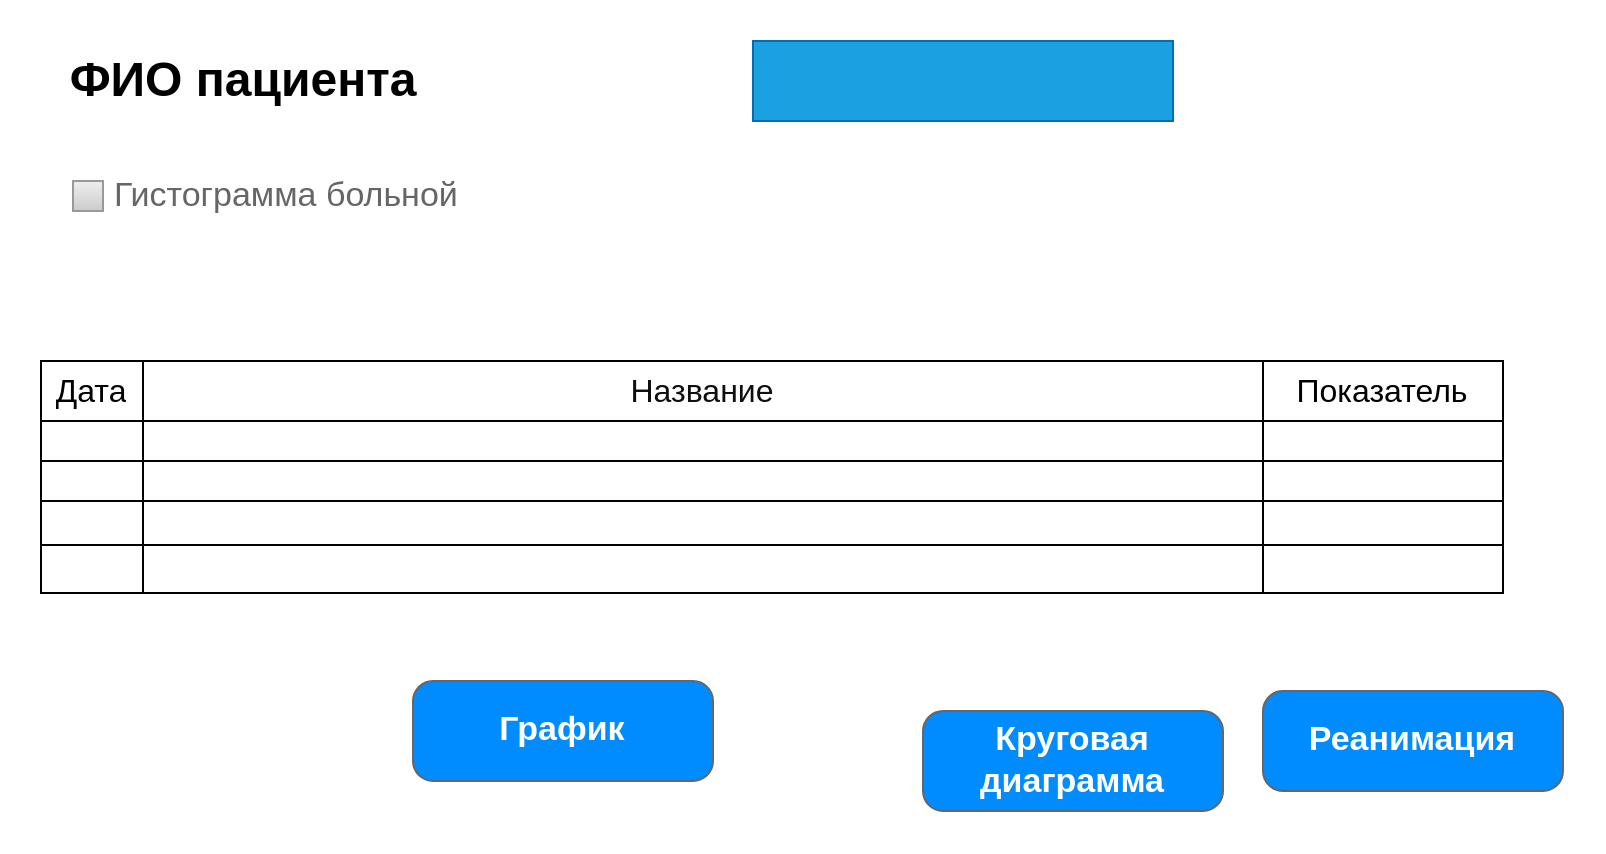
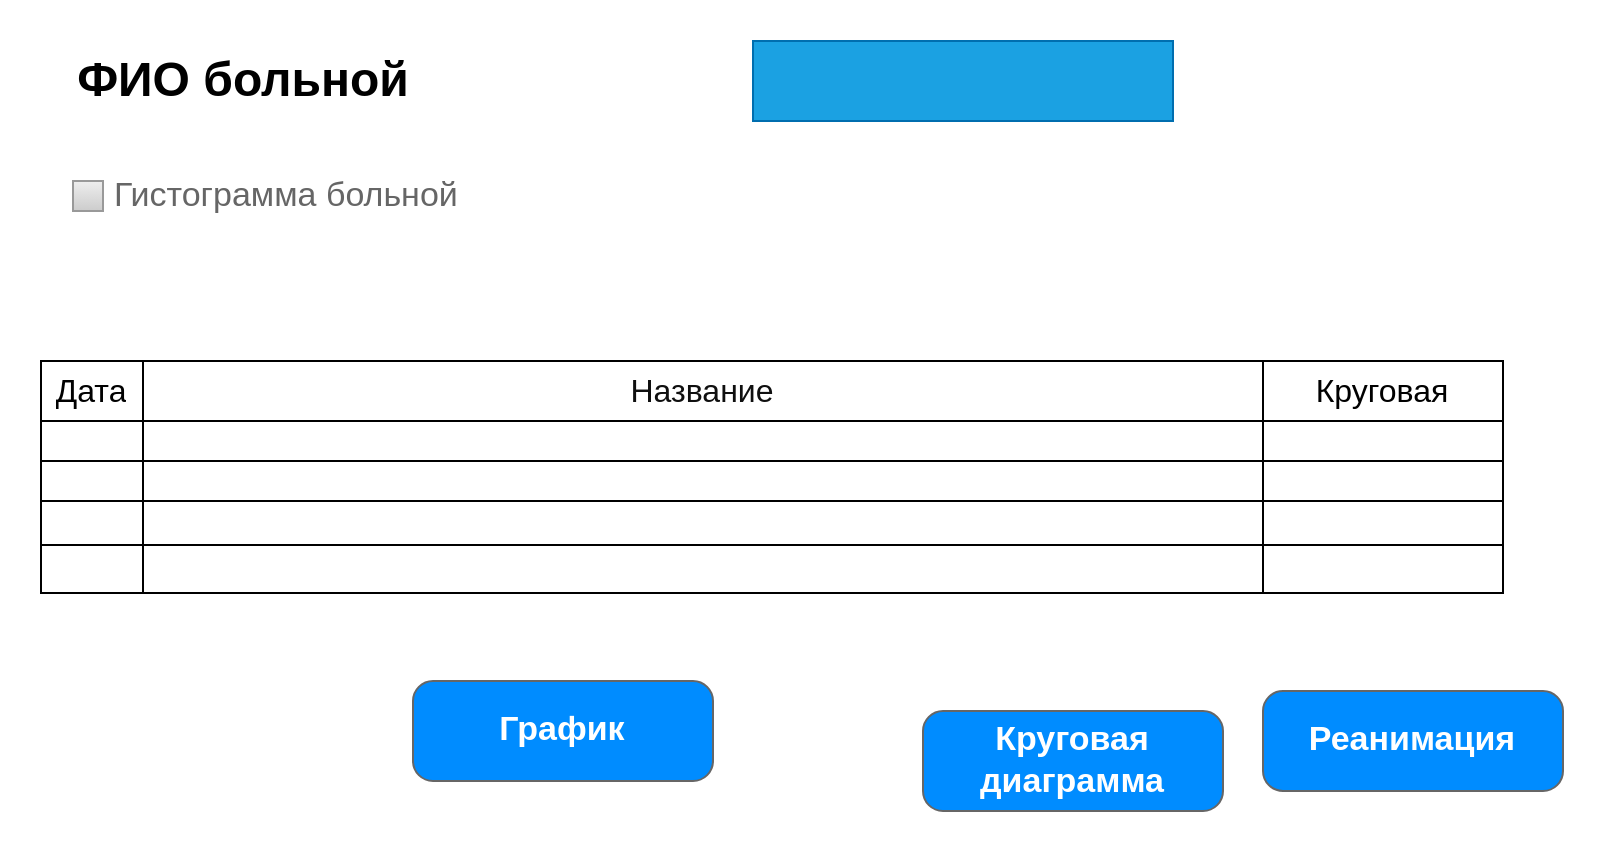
node "ФИО пациента": label "ФИО пациента" -> "ФИО больной"
node "Показатель": label "Показатель" -> "Круговая"
